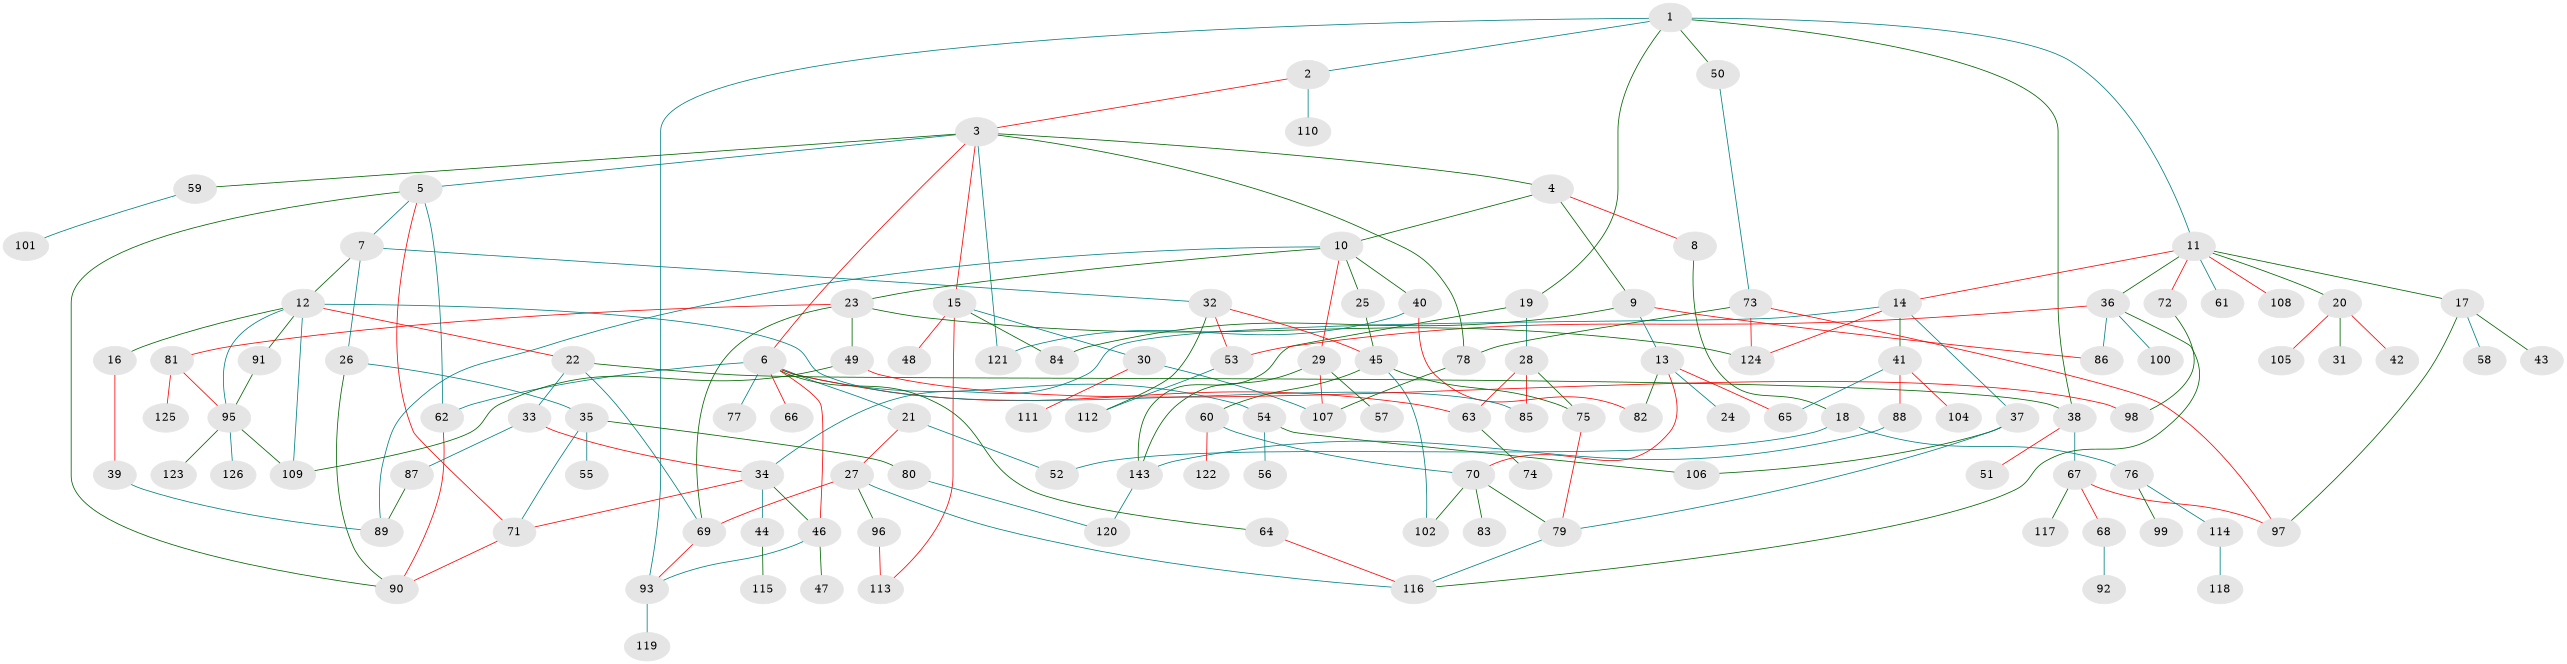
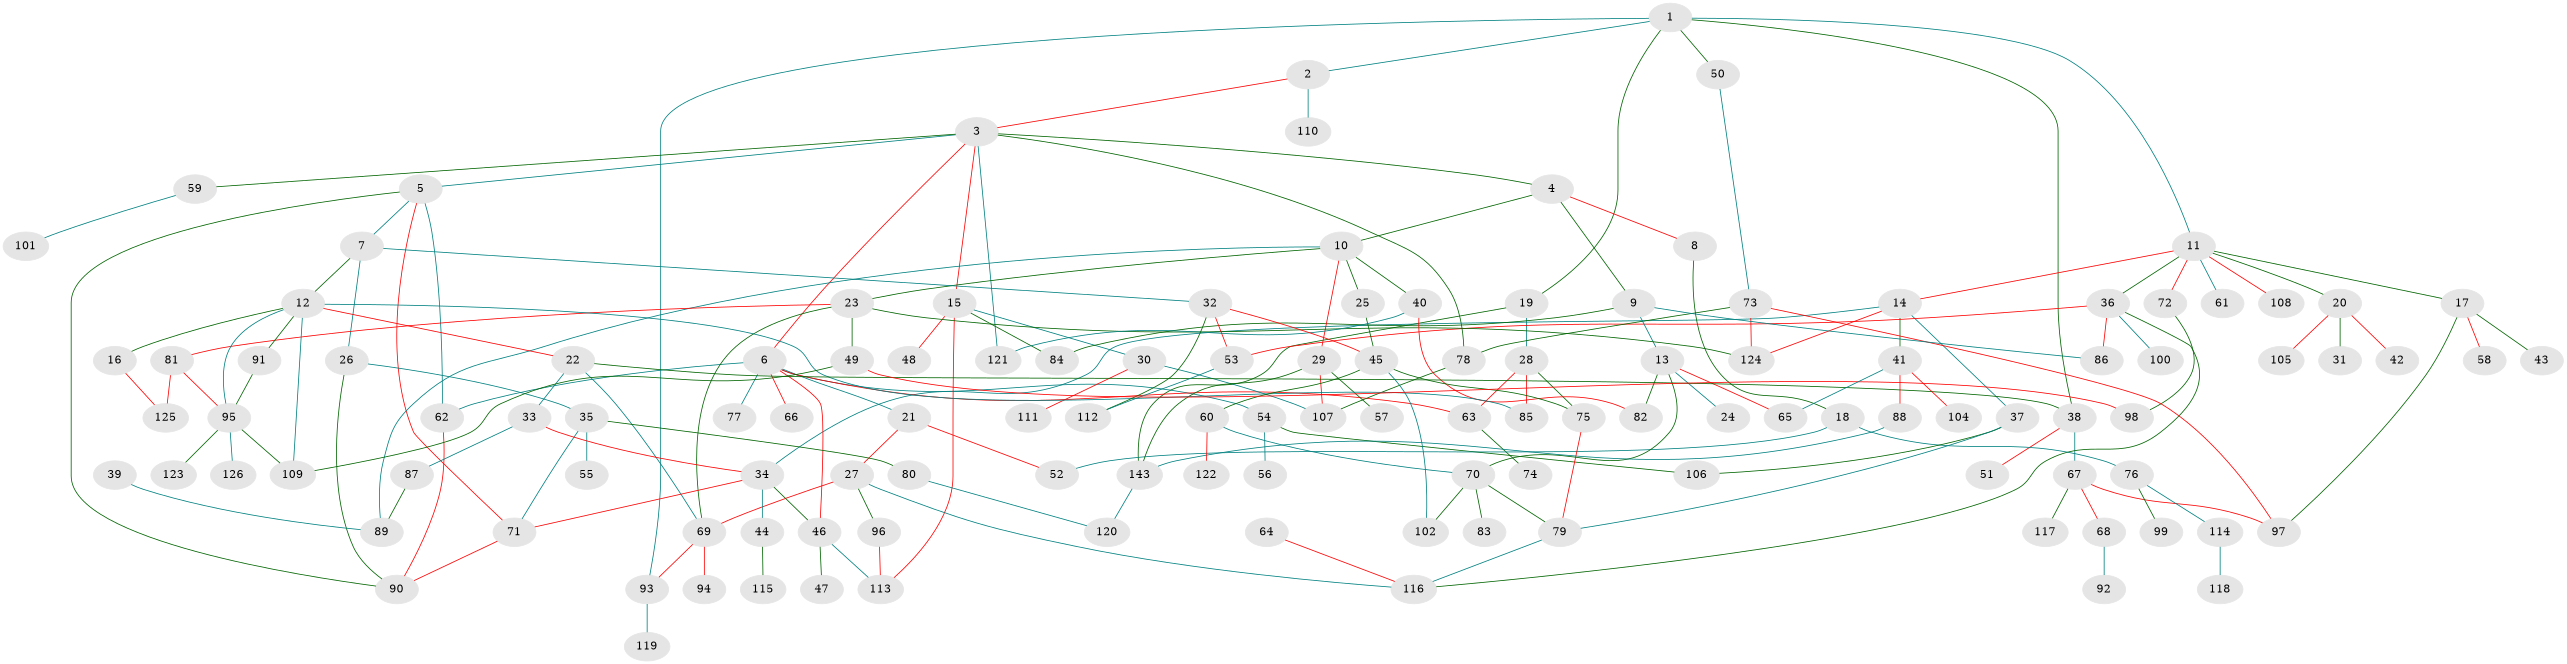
edge "36" -- "86": color teal -> red
edge "17" -- "58": color teal -> red
edge "9" -- "86": color red -> teal
edge "16" -- "39": now "16" -- "125"
edge "13" -- "70": color red -> darkgreen
edge "21" -- "52": color teal -> red
edge "6" -- "64": removed
edge "46" -- "93": now "46" -- "113"
node "94": added
